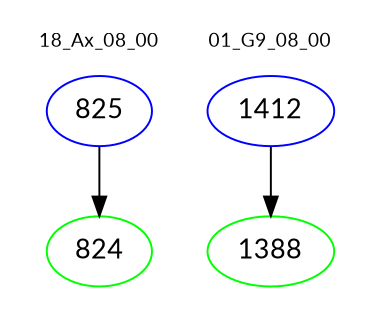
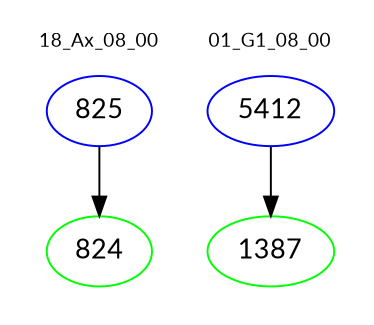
cluster "01_G9_08_00": label "01_G9_08_00" -> "01_G1_08_00"
node "1412": label "1412" -> "5412"
node "1388": label "1388" -> "1387"
